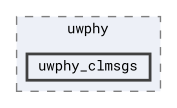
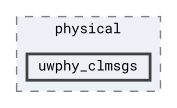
cluster "uwphy": label "uwphy" -> "physical"
